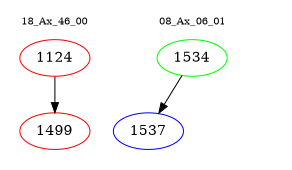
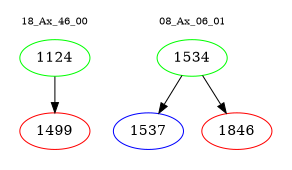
node "1124": color red -> green
node "1846": added
